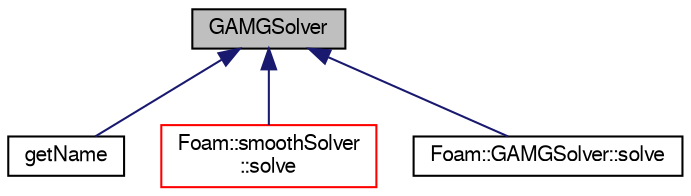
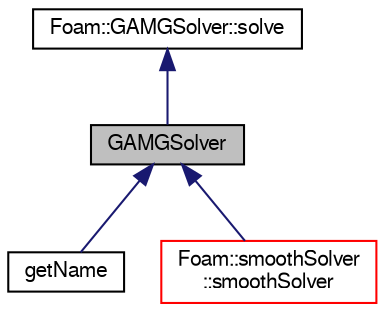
edge "Foam::GAMGSolver::solve" -> "GAMGSolver": reversed
node "Foam::smoothSolver ::solve": label "Foam::smoothSolver ::solve" -> "Foam::smoothSolver ::smoothSolver"
